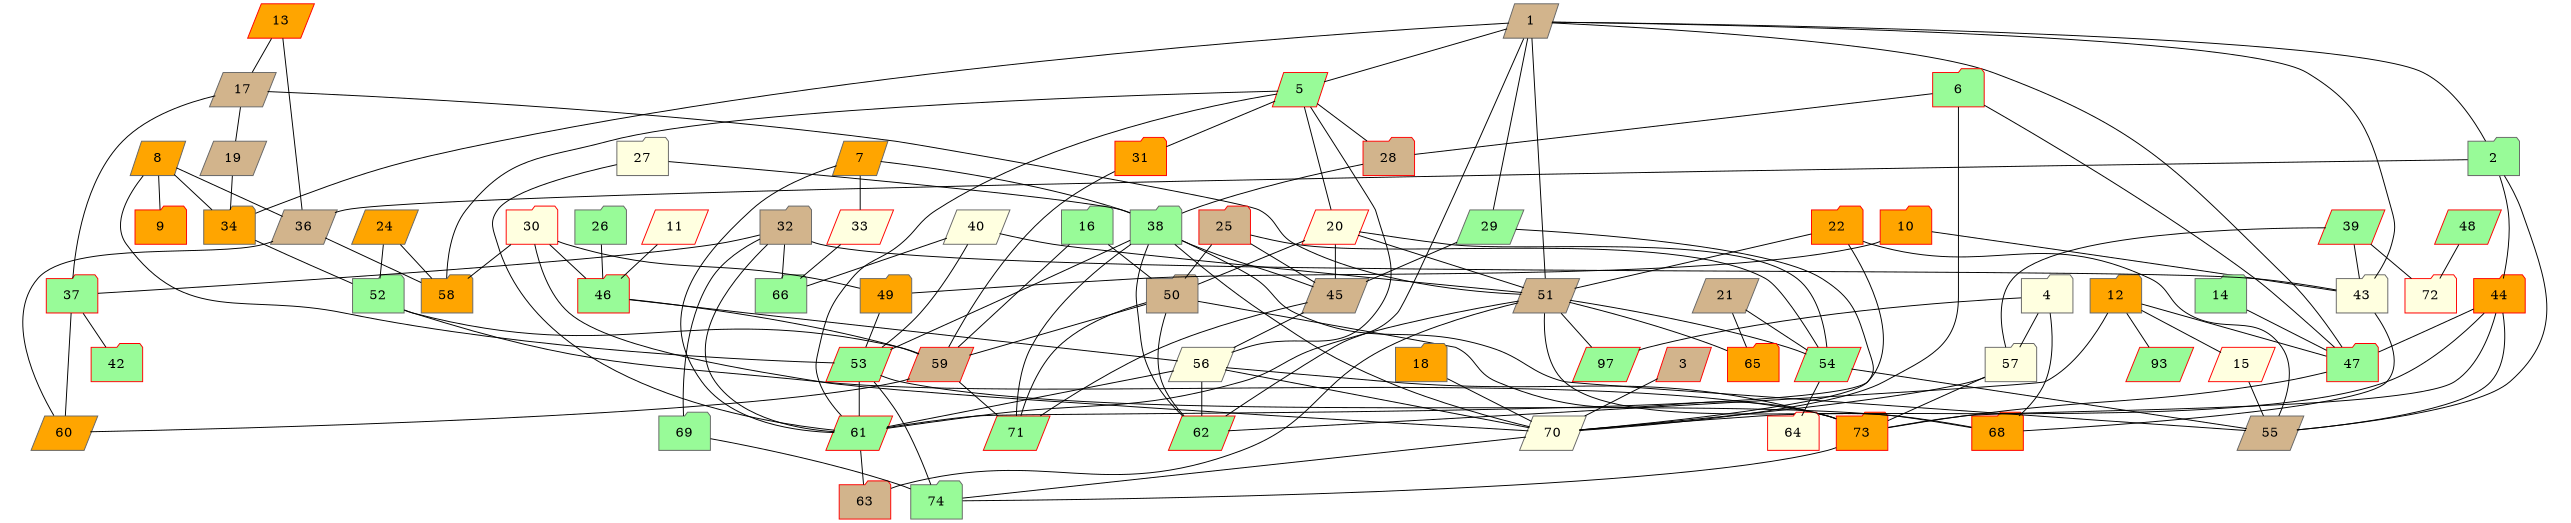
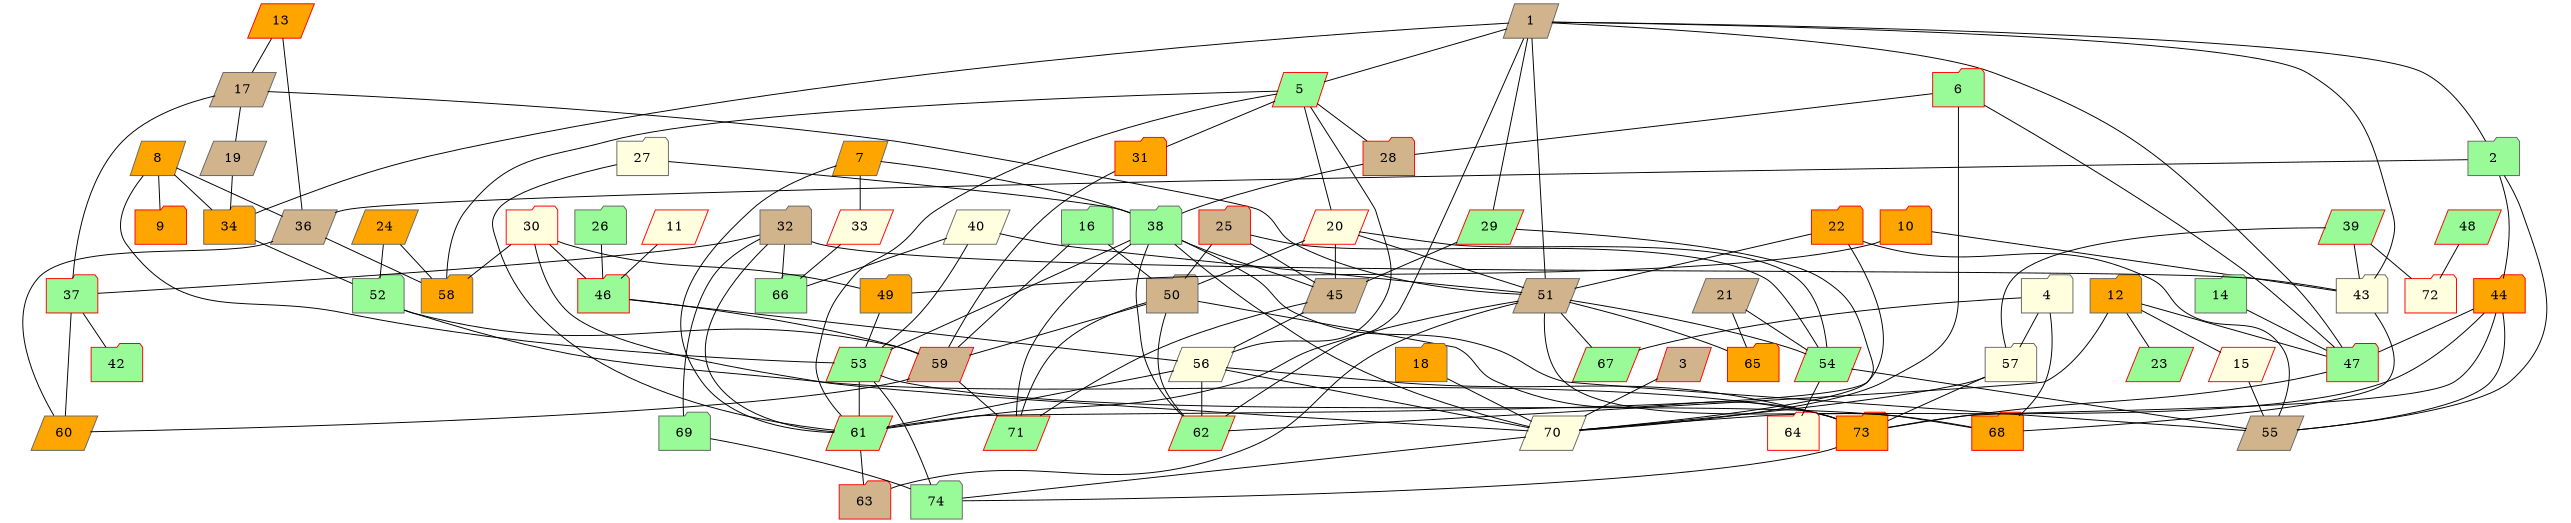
node "29": color gray40 -> red
node "97": label "97" -> "67"
node "93": label "93" -> "23"
